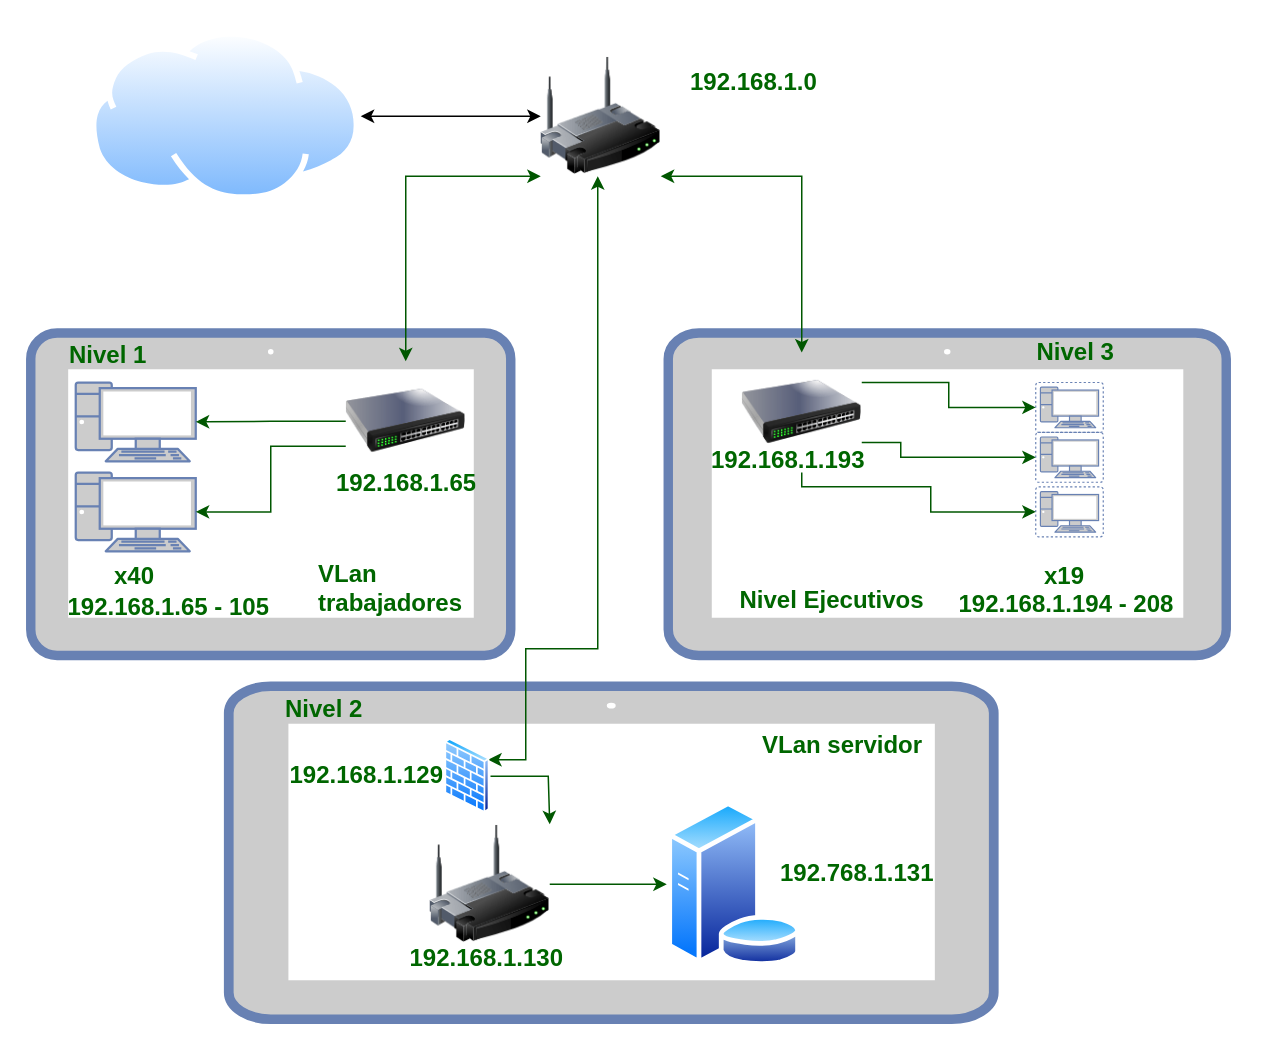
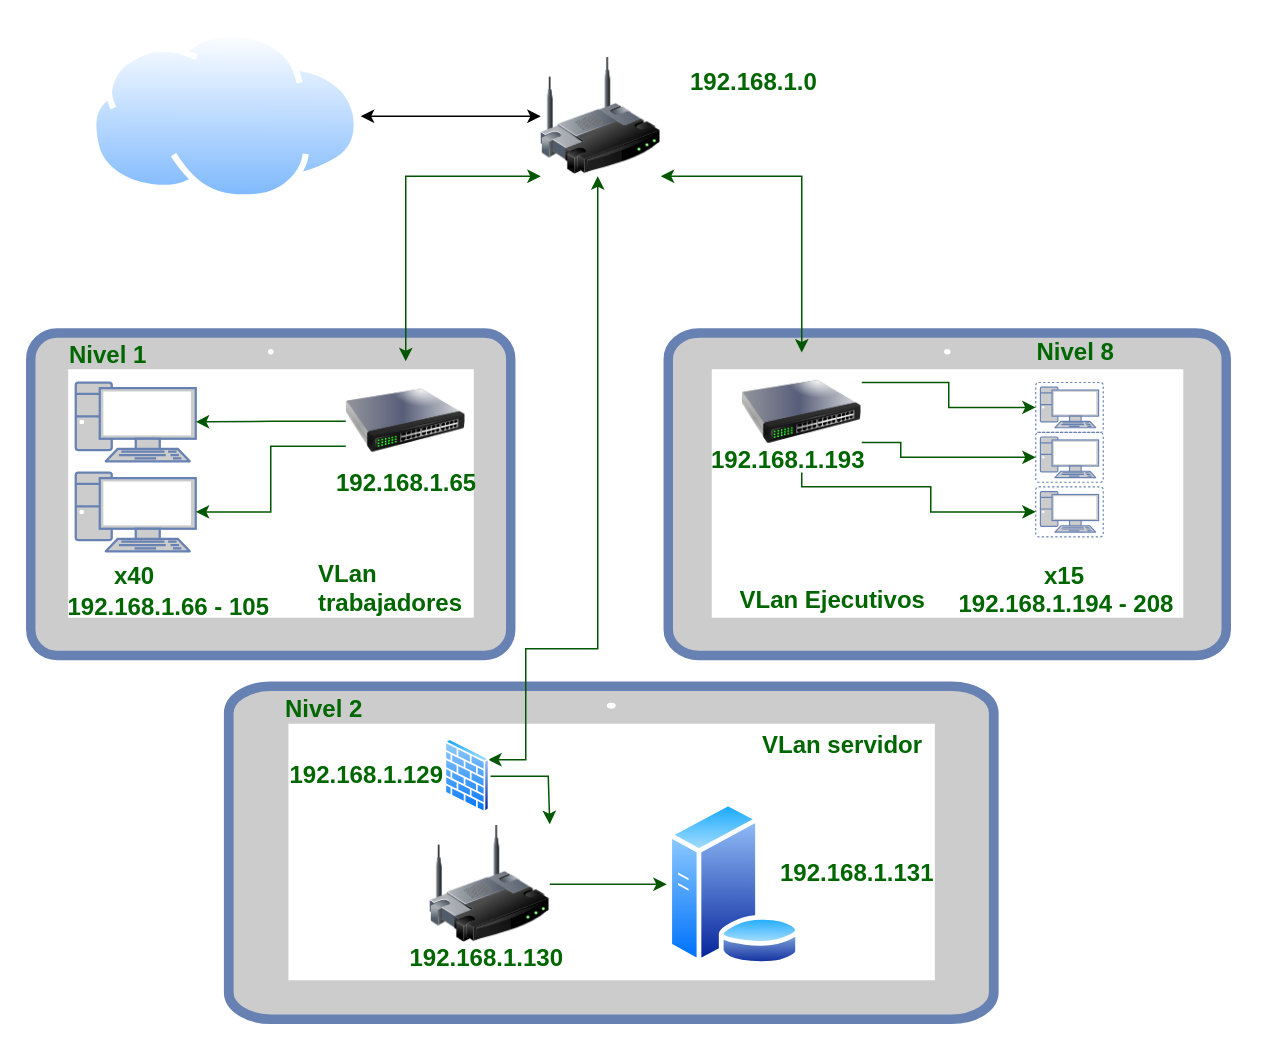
node "Nivel 3": label "Nivel 3" -> "Nivel 8"
node "x19": label "x19" -> "x15"
node "Nivel Ejecutivos": label "Nivel Ejecutivos" -> "VLan Ejecutivos"
node "192.168.1.65 - 105": label "192.168.1.65 - 105" -> "192.168.1.66 - 105"
node "192.768.1.131": label "192.768.1.131" -> "192.168.1.131"
